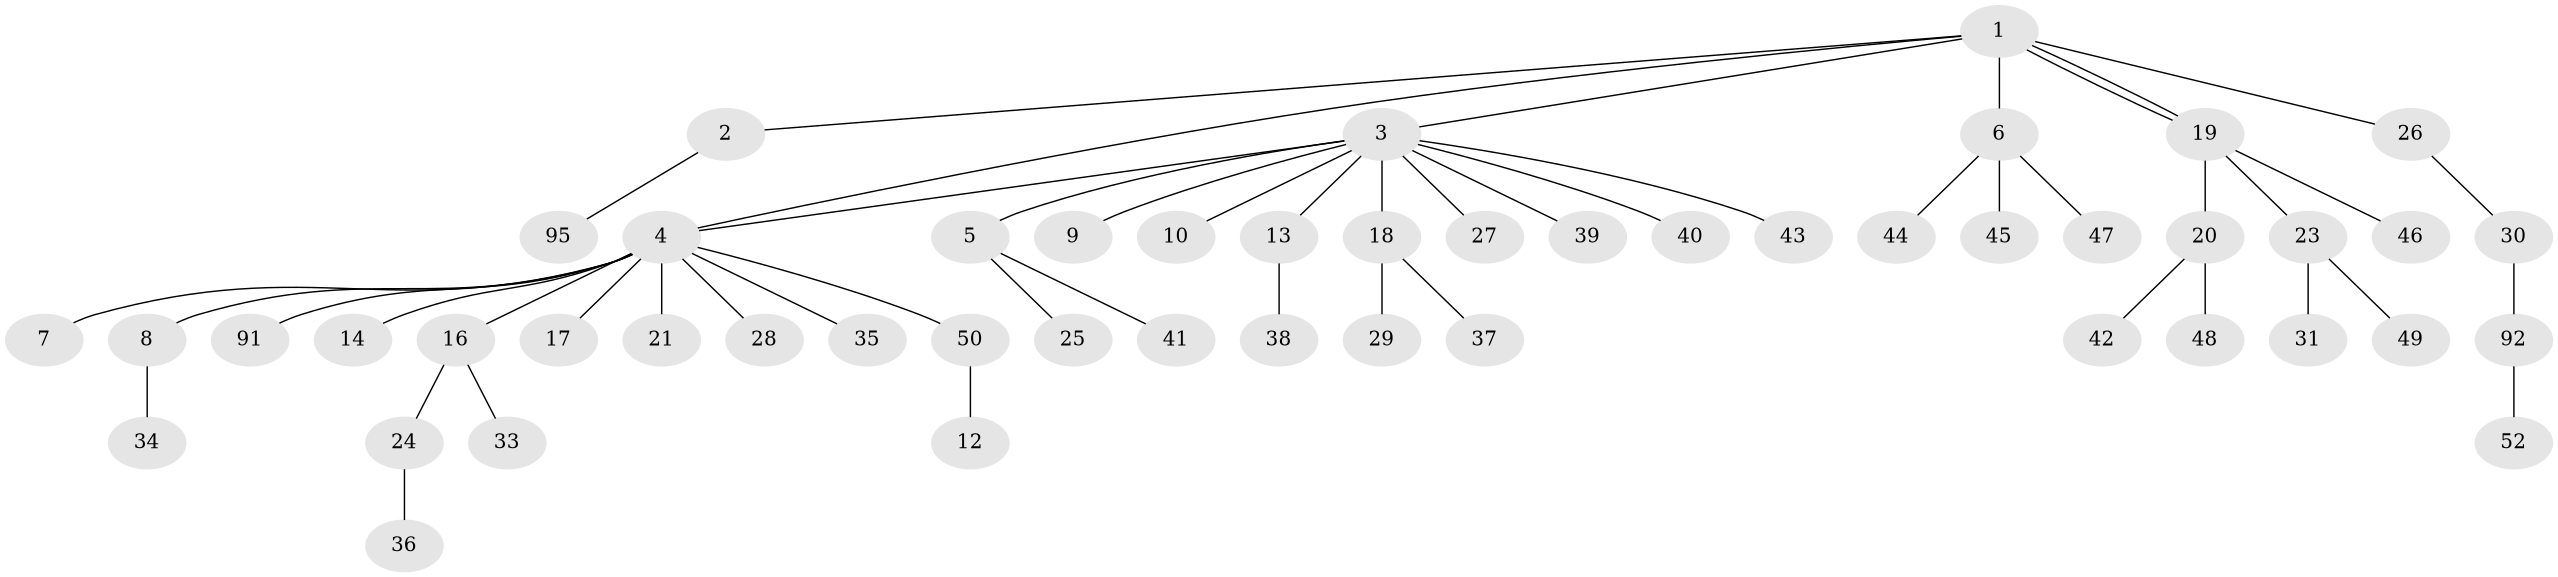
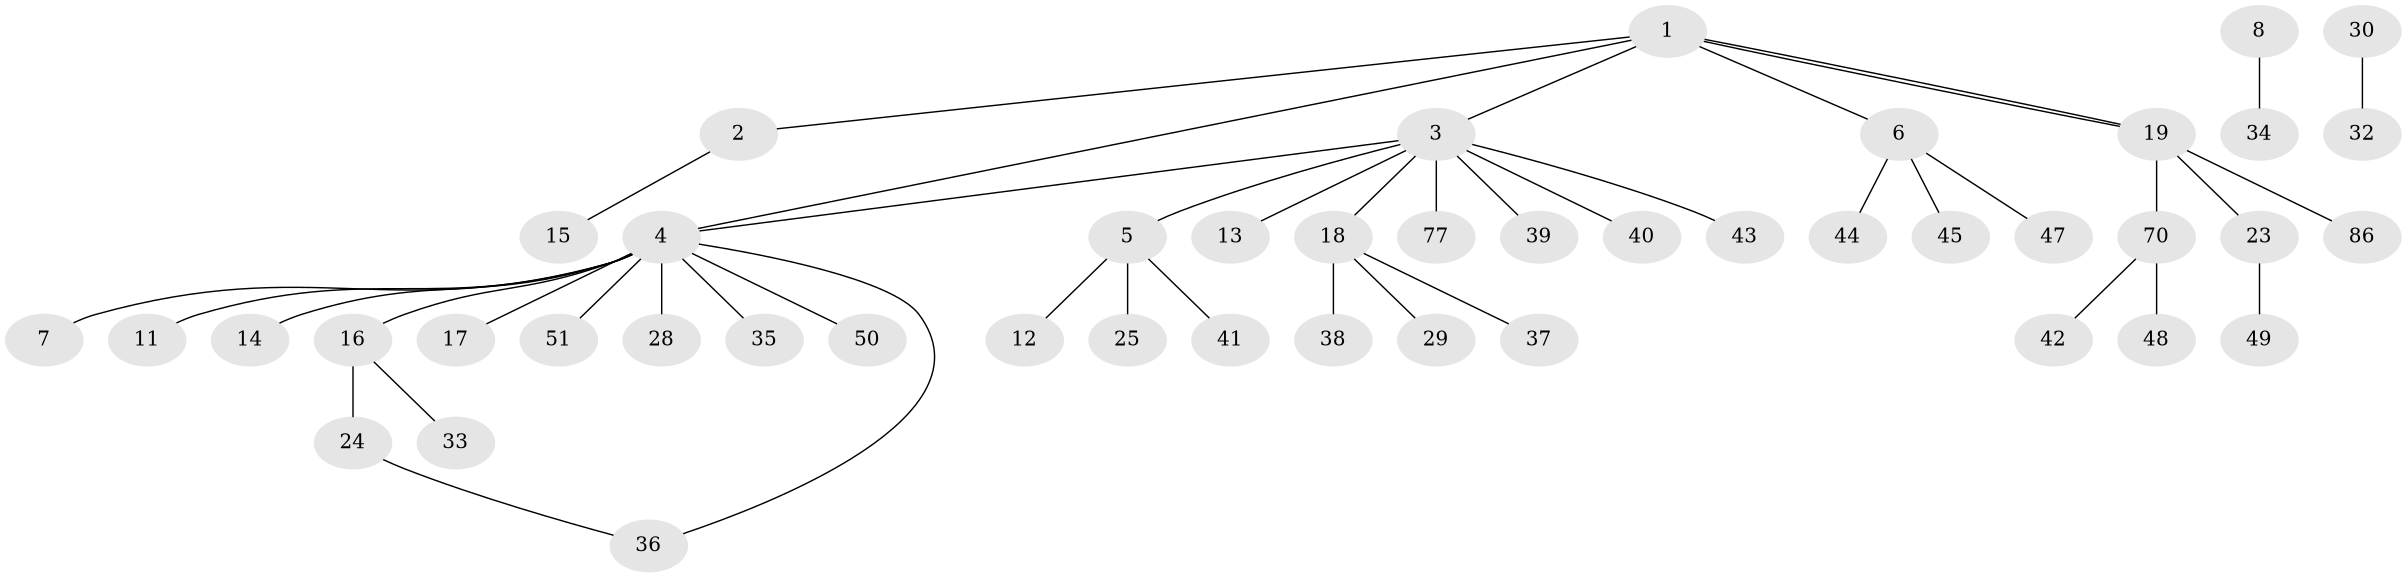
node "26": removed
node "95": label "95" -> "15"
node "9": removed
node "10": removed
node "27": label "27" -> "77"
node "20": label "20" -> "70"
node "46": label "46" -> "86"
edge "4" -- "8": now "4" -- "36"
edge "13" -- "38": now "18" -- "38"
node "91": label "91" -> "11"
node "21": label "21" -> "51"
node "31": removed
node "92": label "92" -> "32"
edge "50" -- "12": now "5" -- "12"
node "52": removed
